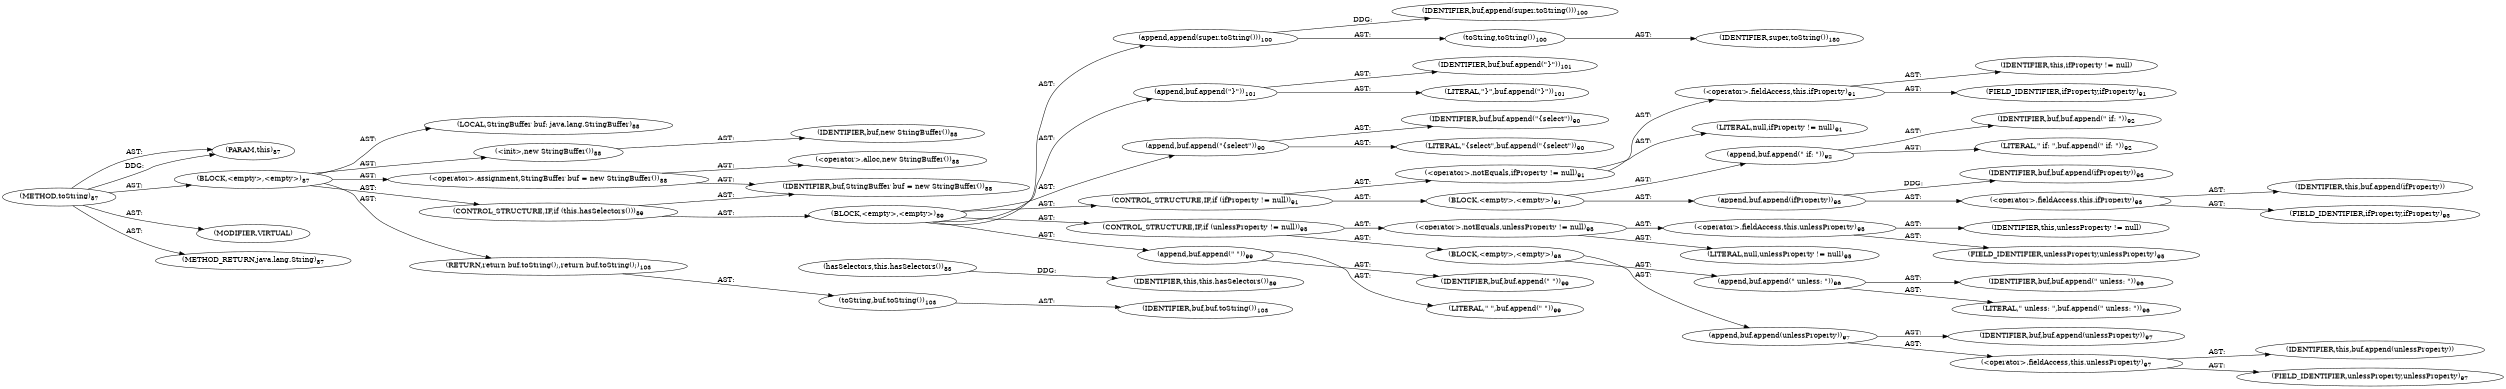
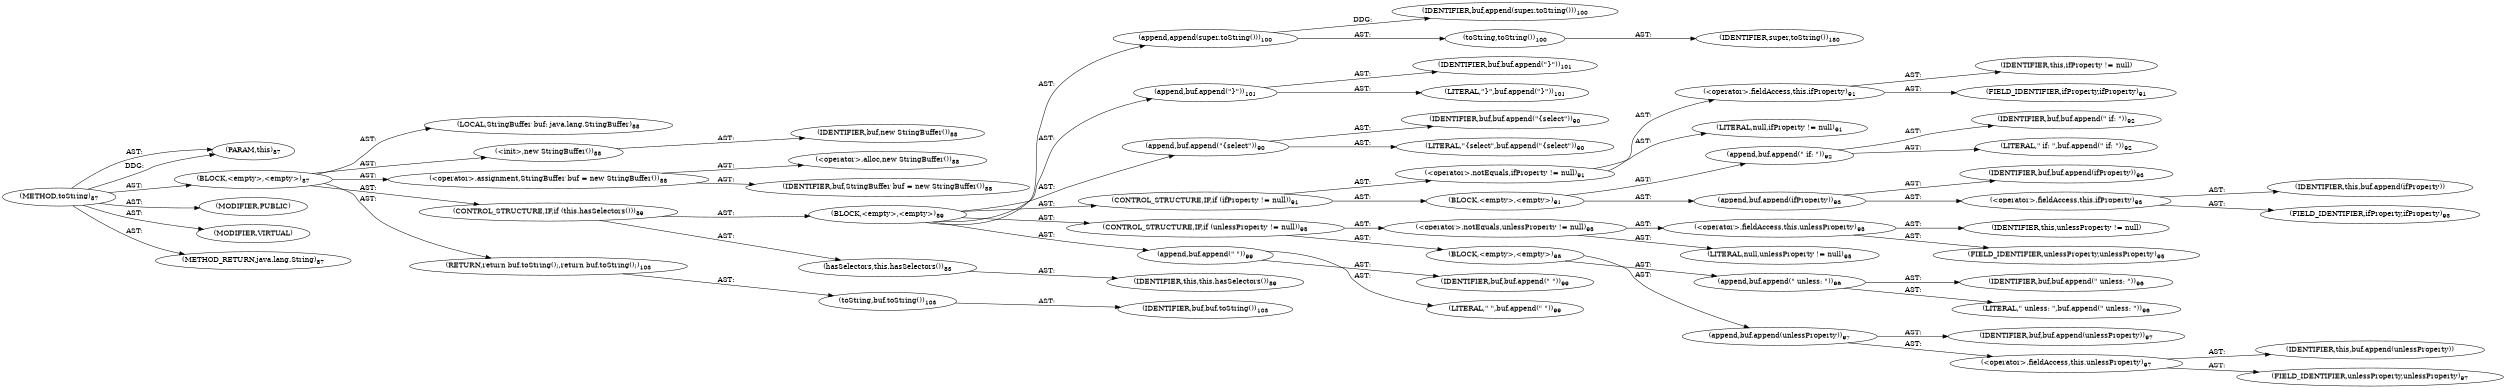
edge "(append,buf.append(ifProperty))" -> "(IDENTIFIER,buf,buf.append(ifProperty))": label "DDG: " -> "AST: "
edge "(CONTROL_STRUCTURE,IF,if (this.hasSelectors()))" -> "(IDENTIFIER,buf,StringBuffer buf = new StringBuffer())": now "(CONTROL_STRUCTURE,IF,if (this.hasSelectors()))" -> "(hasSelectors,this.hasSelectors())"
node "(MODIFIER,PUBLIC)": added
edge "(hasSelectors,this.hasSelectors())" -> "(IDENTIFIER,this,this.hasSelectors())": label "DDG: " -> "AST: "
